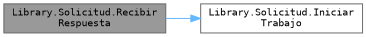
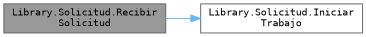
node "Library.Solicitud.Recibir Respuesta": label "Library.Solicitud.Recibir Respuesta" -> "Library.Solicitud.Recibir Solicitud"
